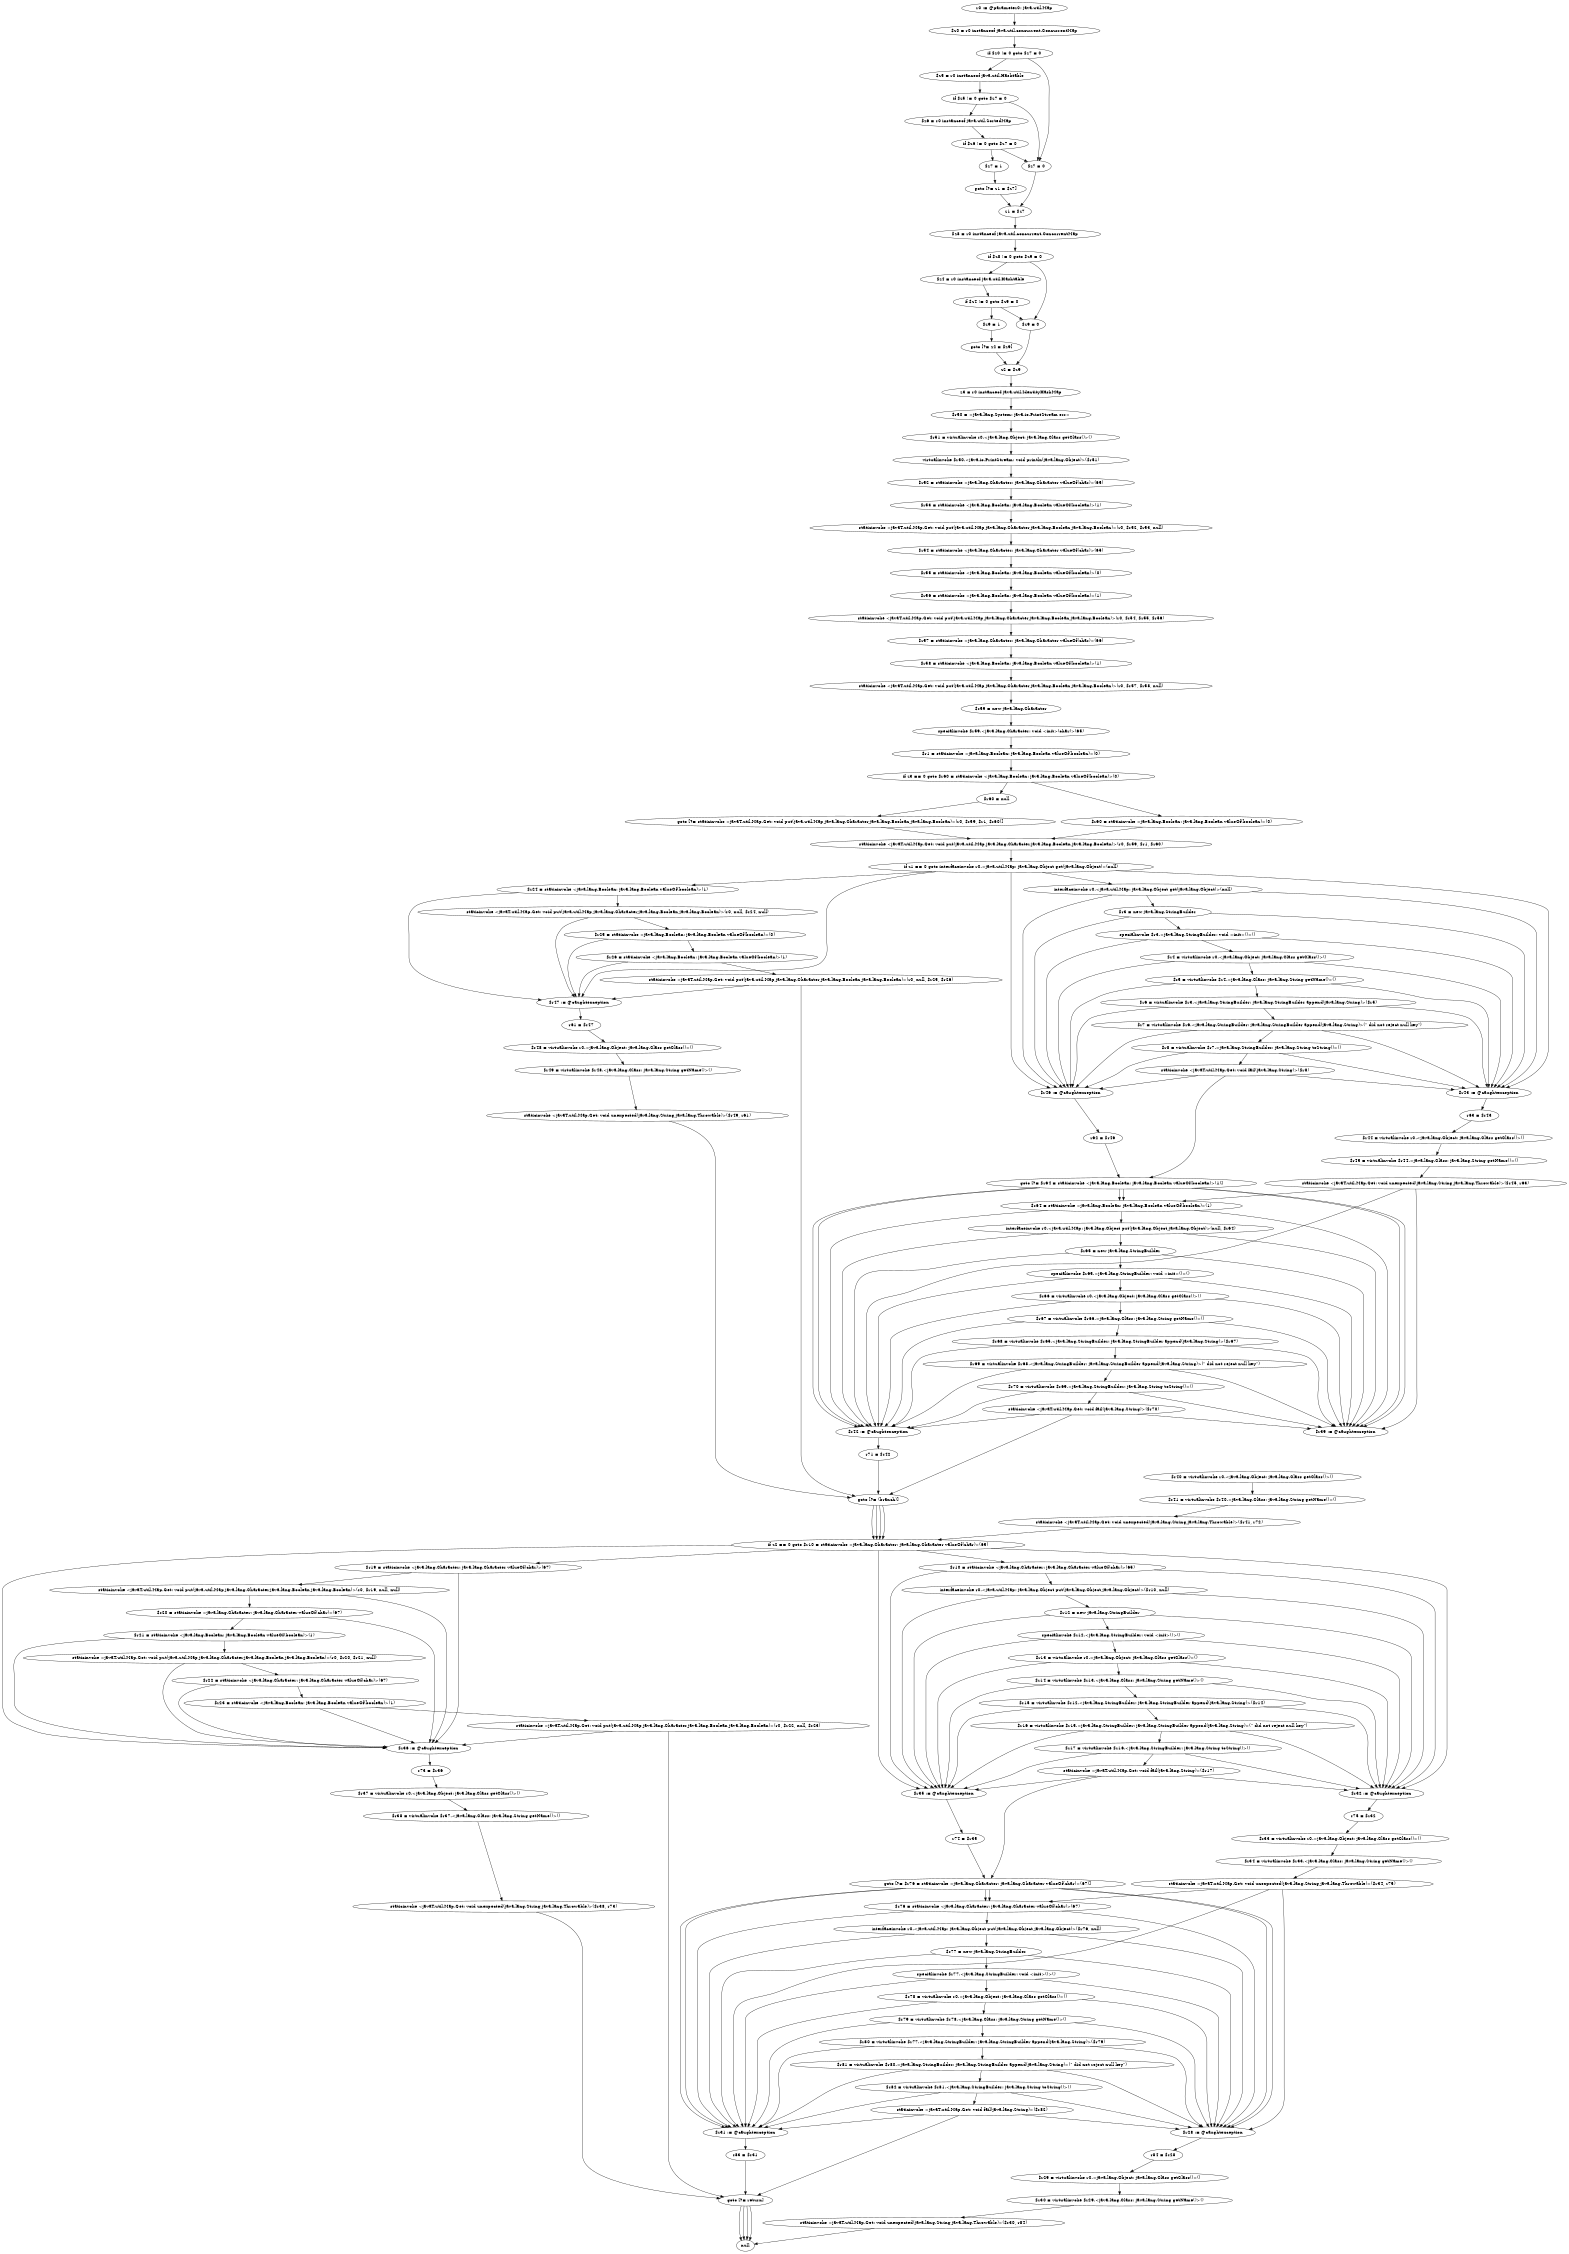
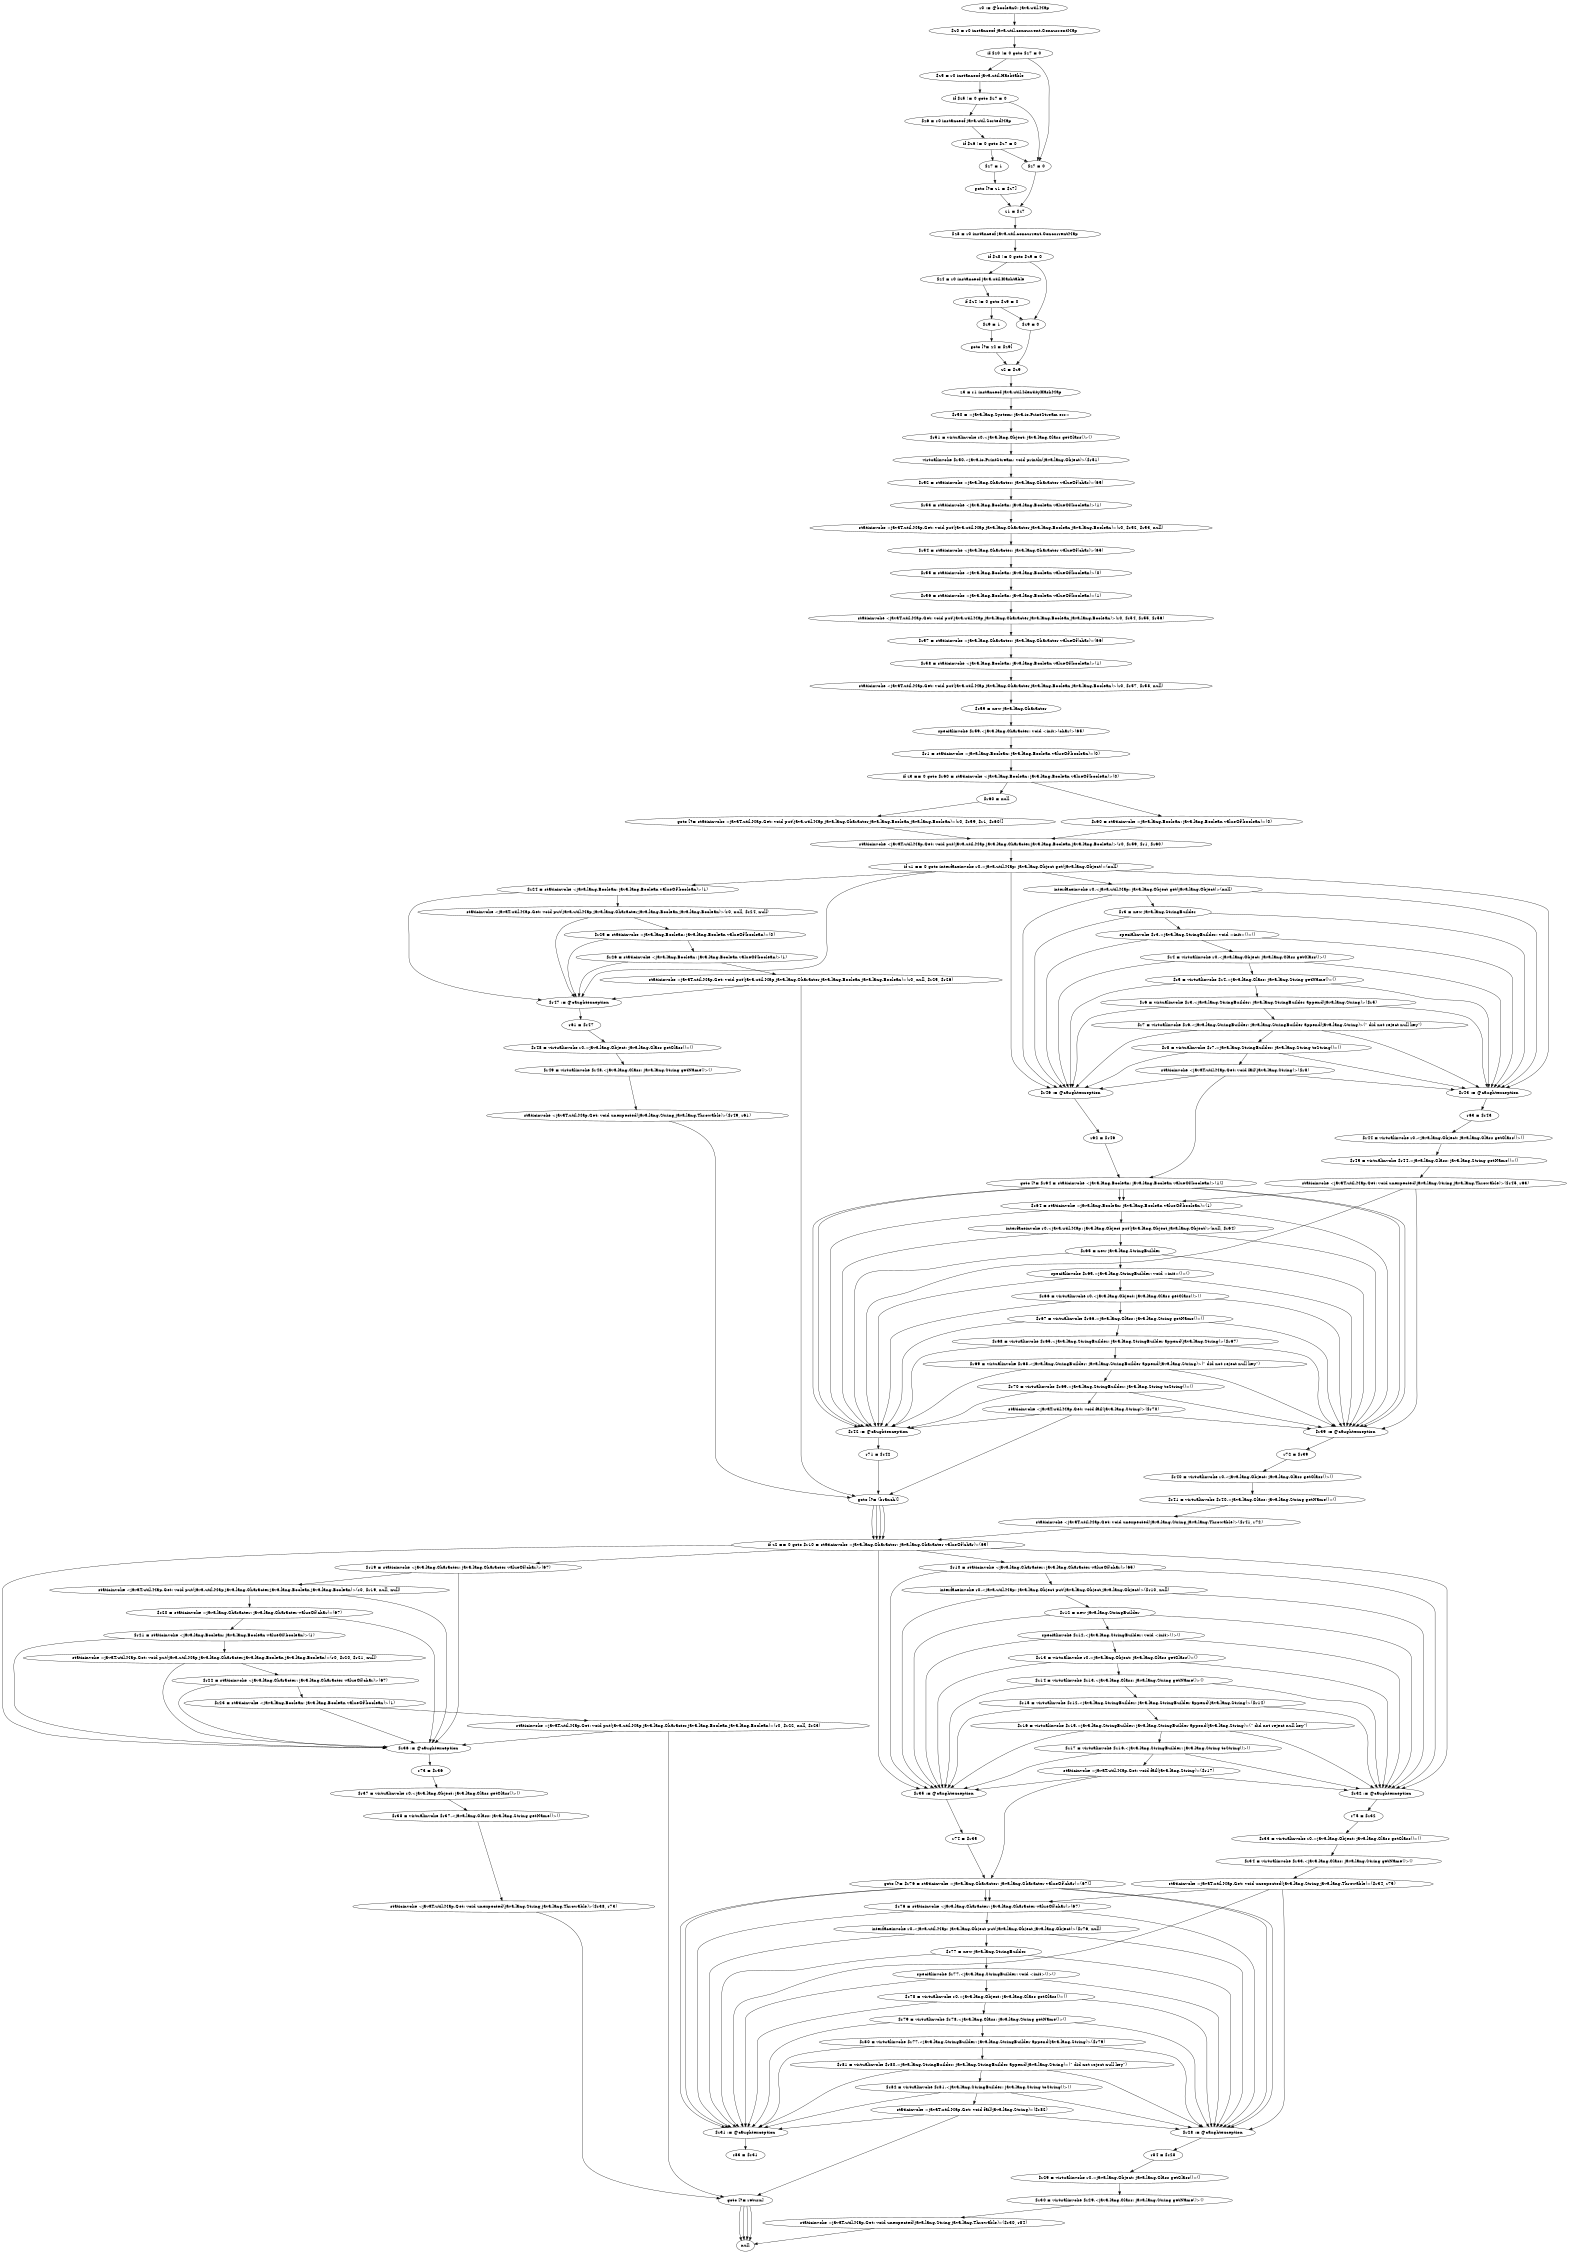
node "r0 := @parameter0: java.util.Map": label "r0 := @parameter0: java.util.Map" -> "r0 := @boolean0: java.util.Map"
node "z3 = r0 instanceof java.util.IdentityHashMap": label "z3 = r0 instanceof java.util.IdentityHashMap" -> "z3 = r1 instanceof java.util.IdentityHashMap"
node "r72 = $r39": added
edge "r83 = $r31" -> "goto [?= return]": removed
